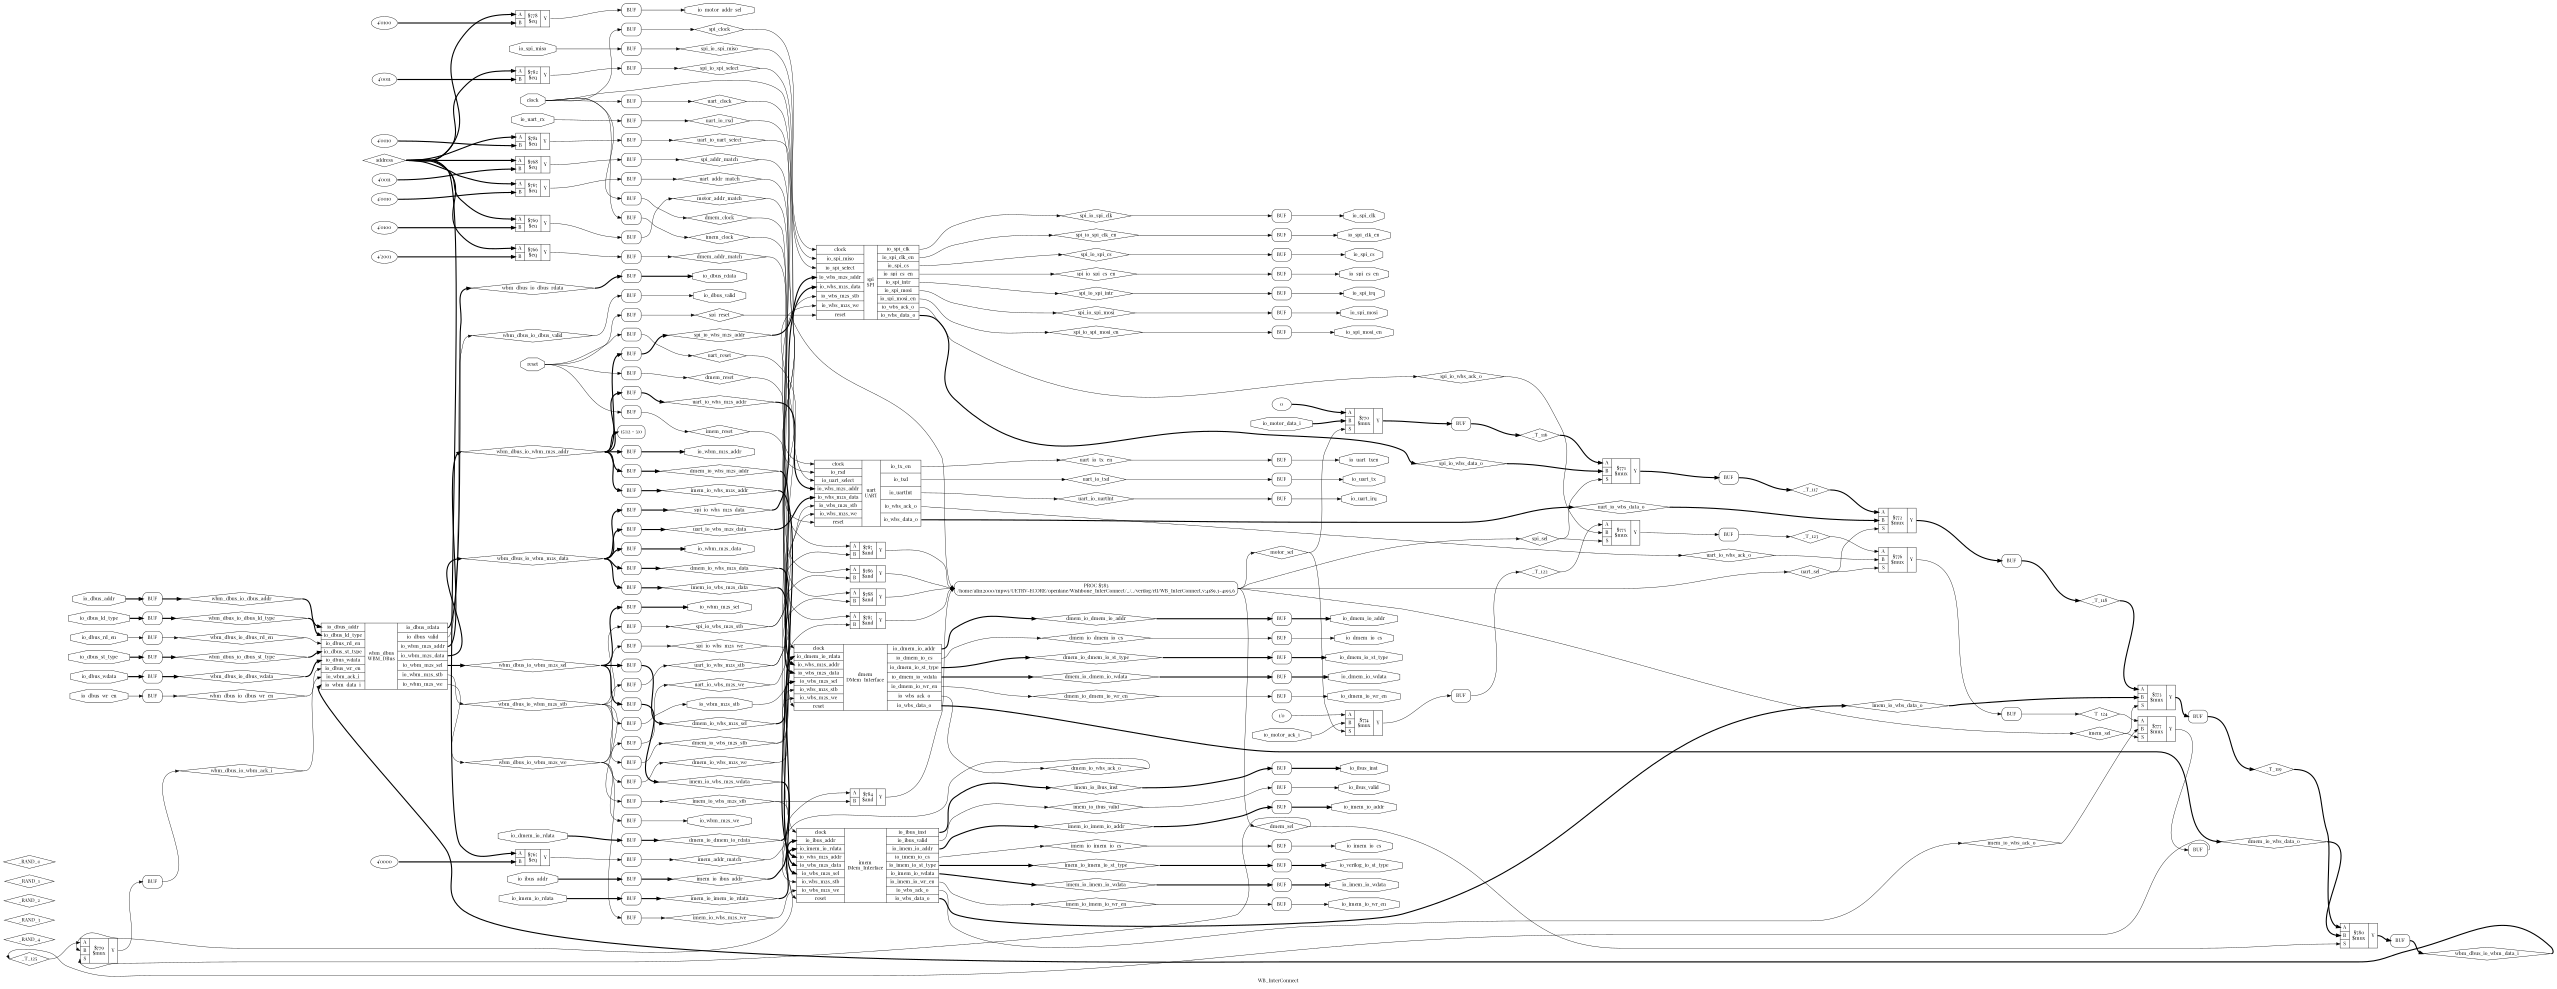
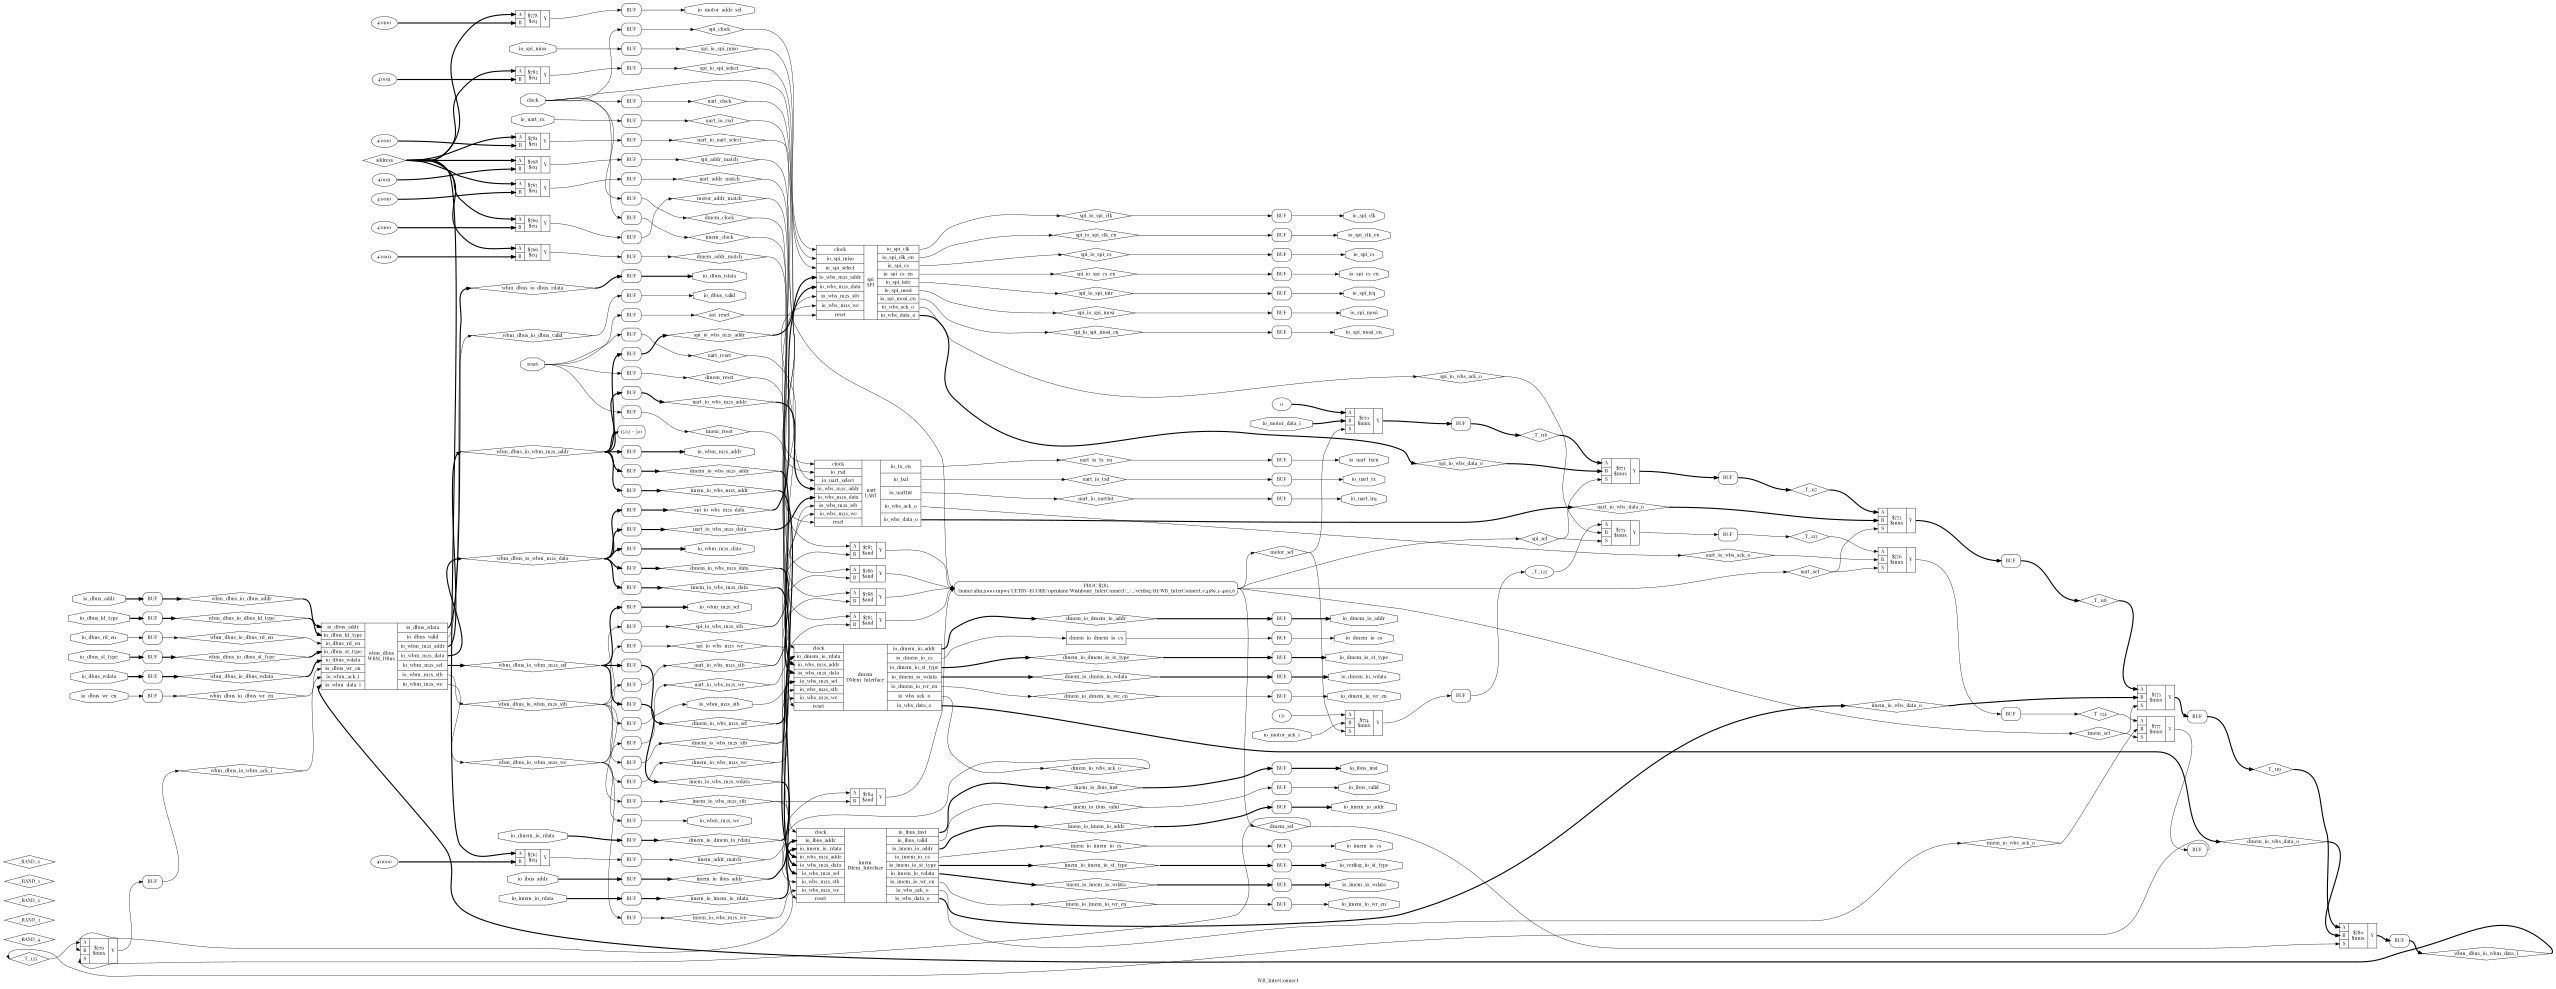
node "4'2001": label "4'2001" -> "4'0001"
node "_T_122": shape diamond -> ellipse
node "dmem_io_dmem_io_cs": shape diamond -> box
